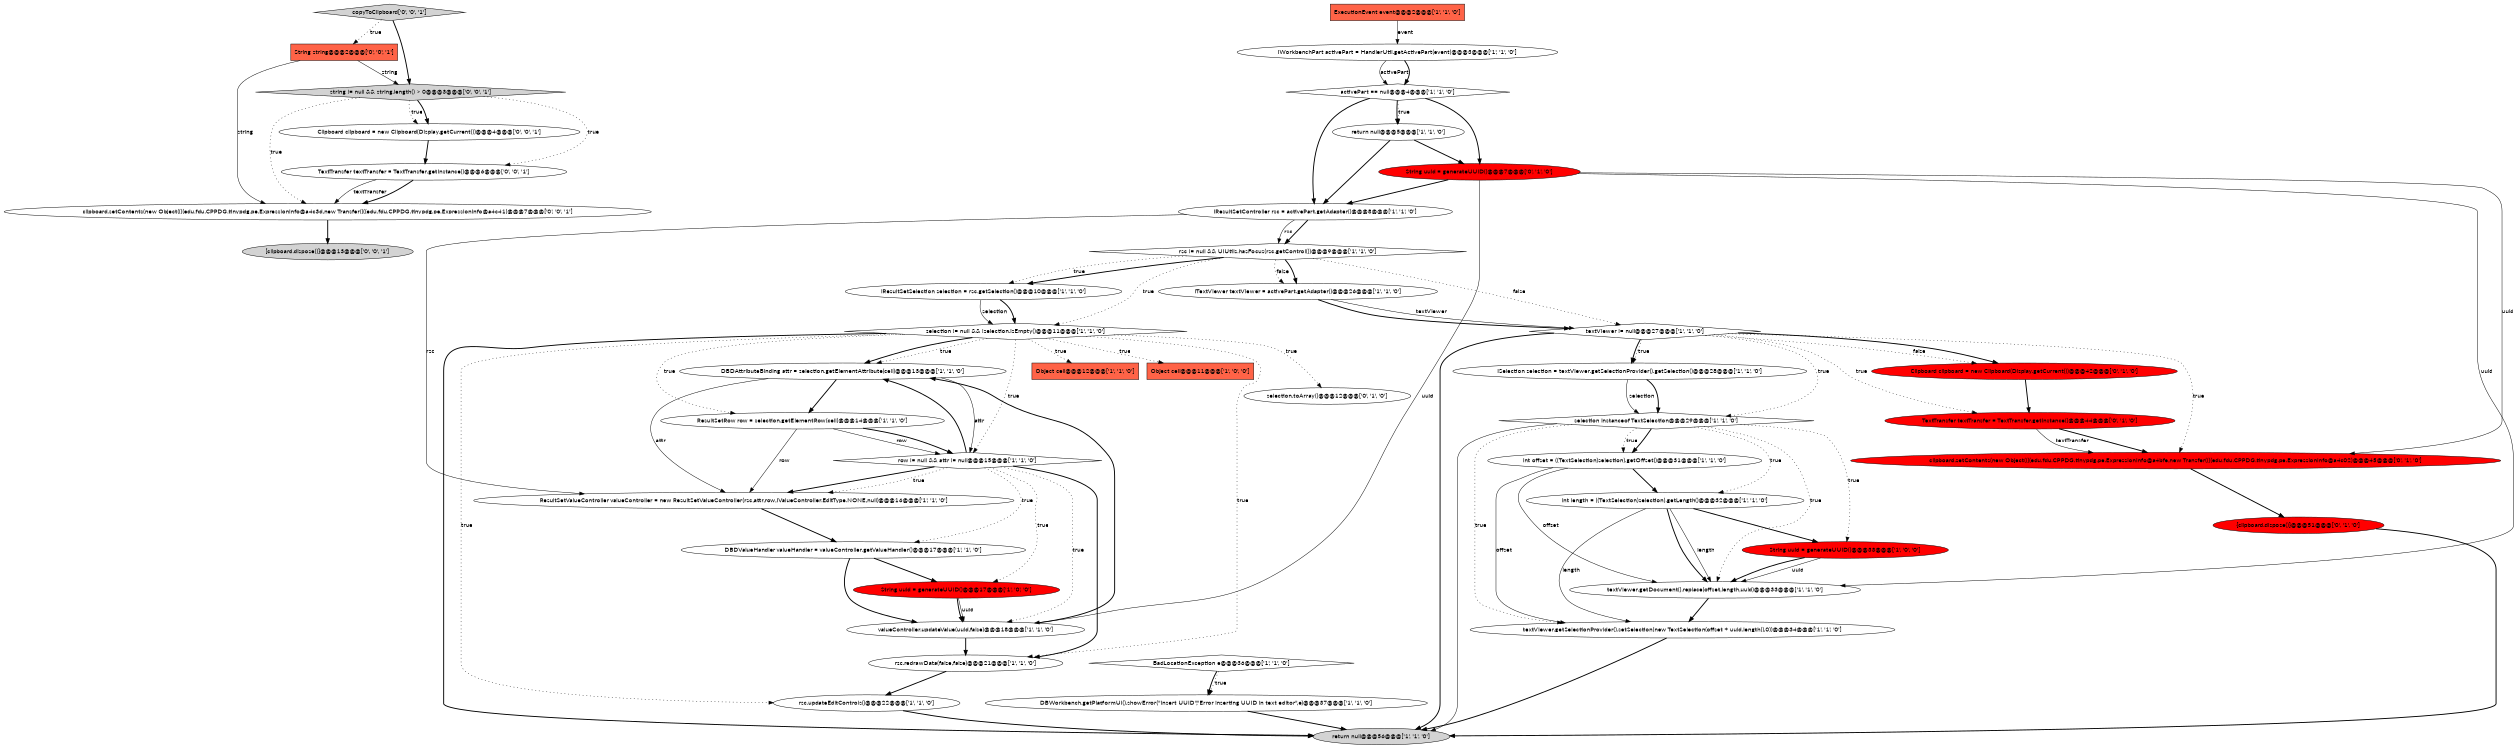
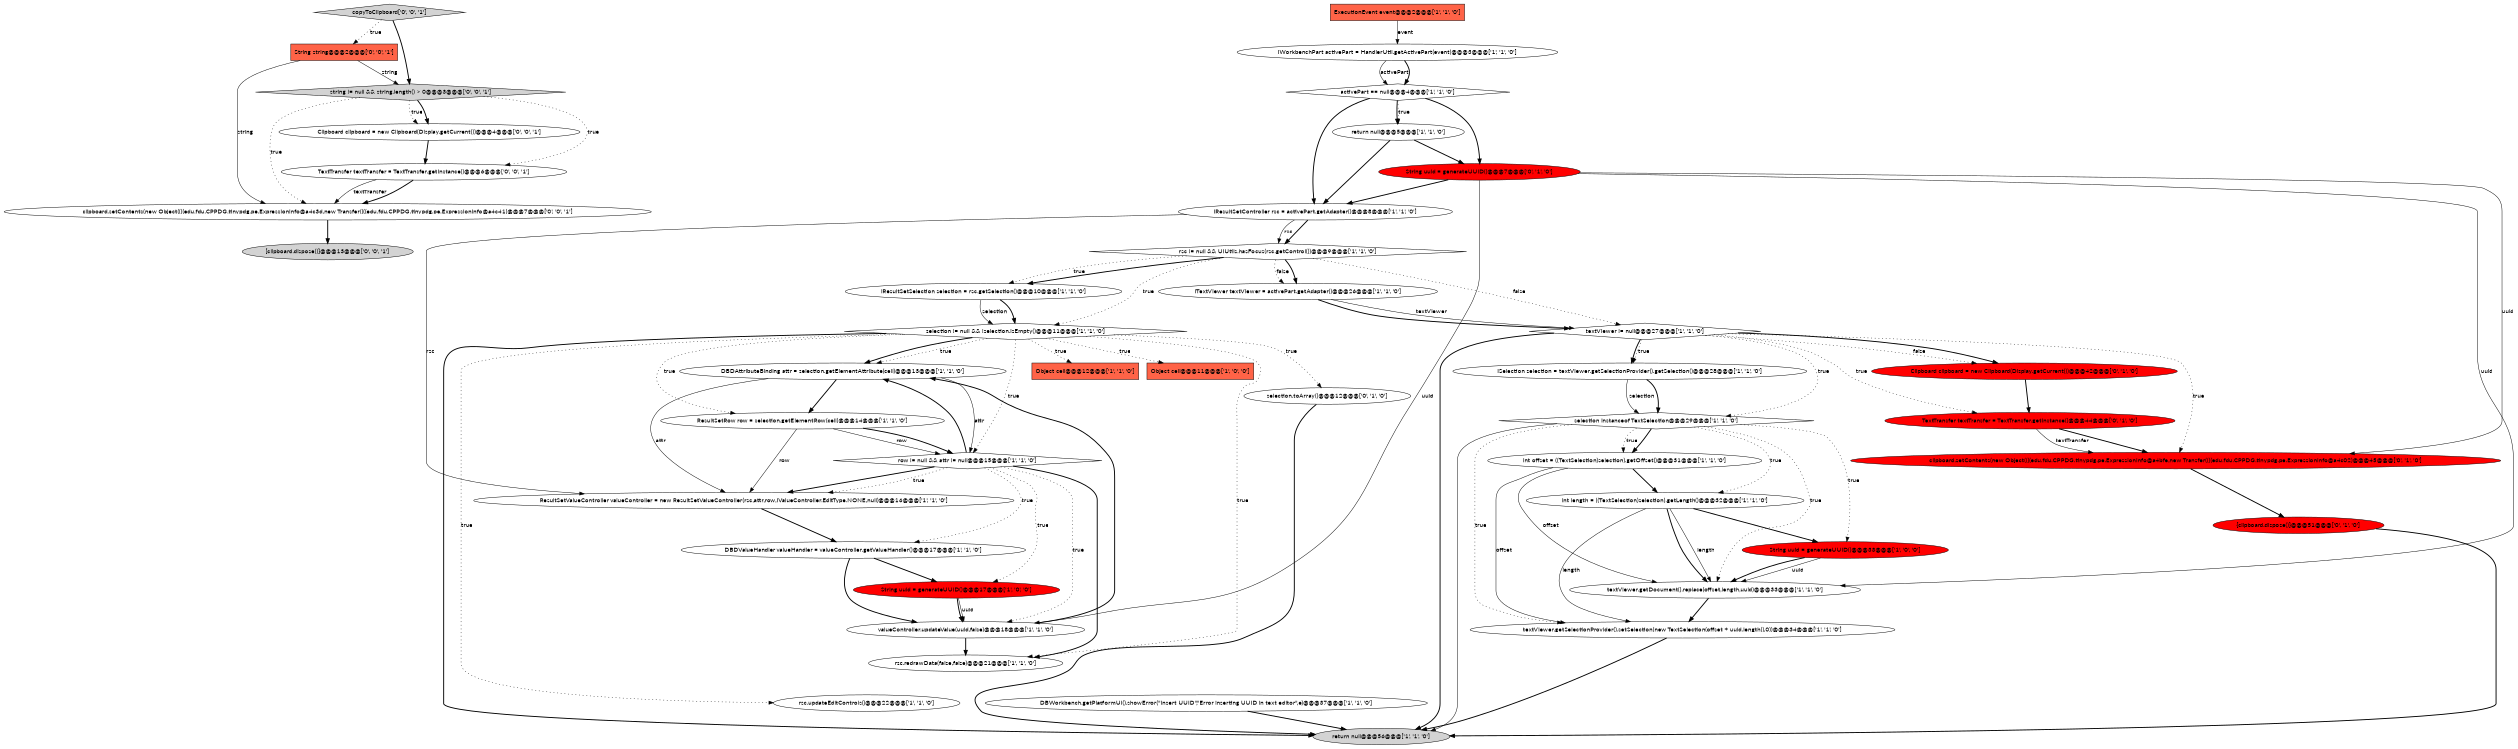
node "BadLocationException e@@@36@@@['1', '1', '0']": removed
edge "rsc.redrawData(false,false)@@@21@@@['1', '1', '0']" -> "rsc.updateEditControls()@@@22@@@['1', '1', '0']": removed
edge "rsc.updateEditControls()@@@22@@@['1', '1', '0']" -> "return null@@@56@@@['1', '1', '0']": now "selection.toArray()@@@12@@@['0', '1', '0']" -> "return null@@@56@@@['1', '1', '0']"
